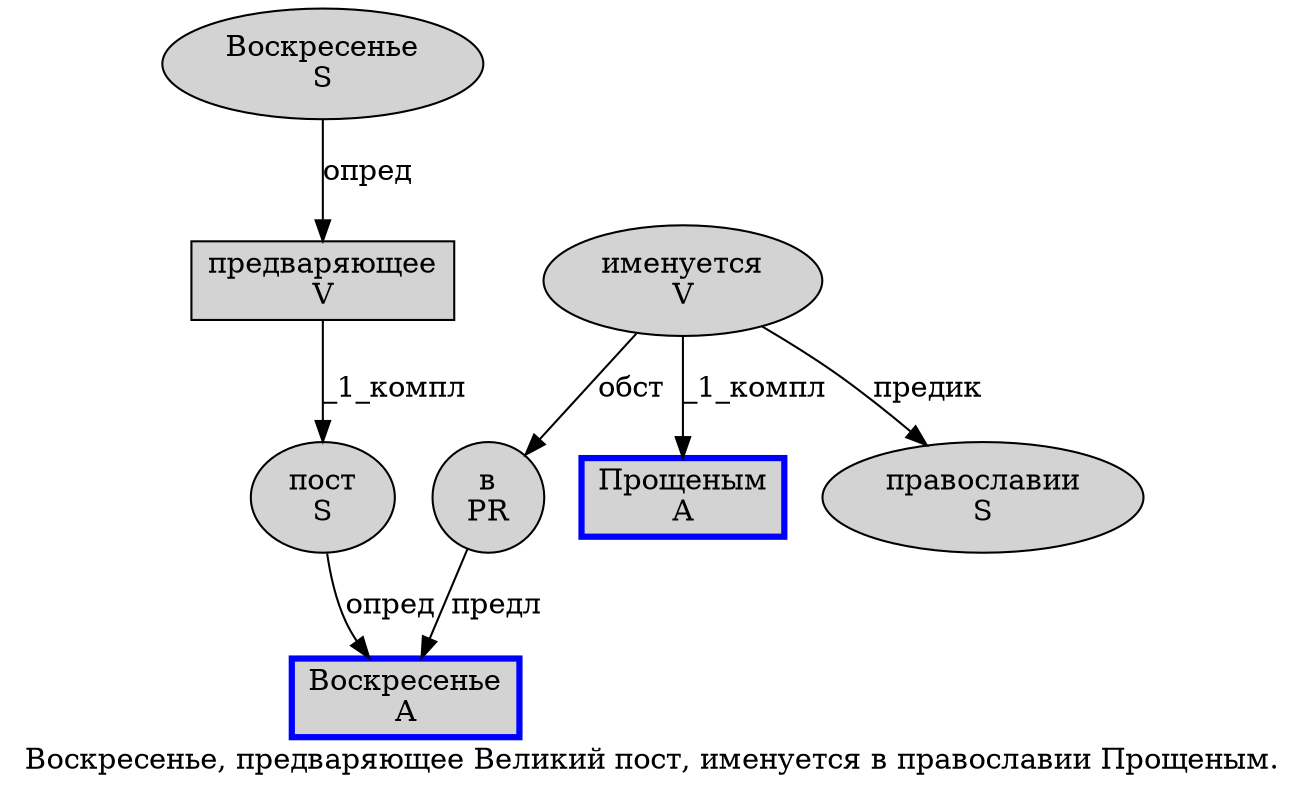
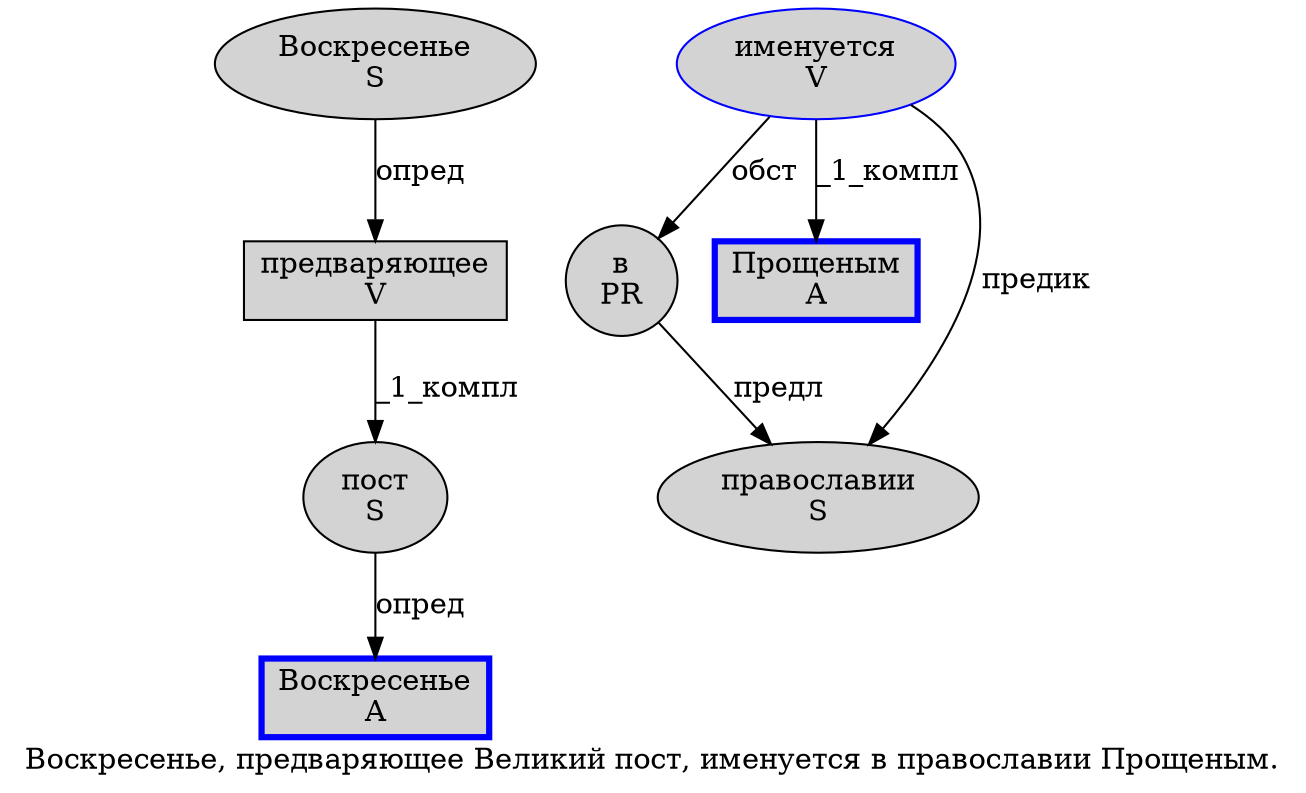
node "именуется V": color black -> blue
edge "в PR" -> "Воскресенье A": now "в PR" -> "православии S"
